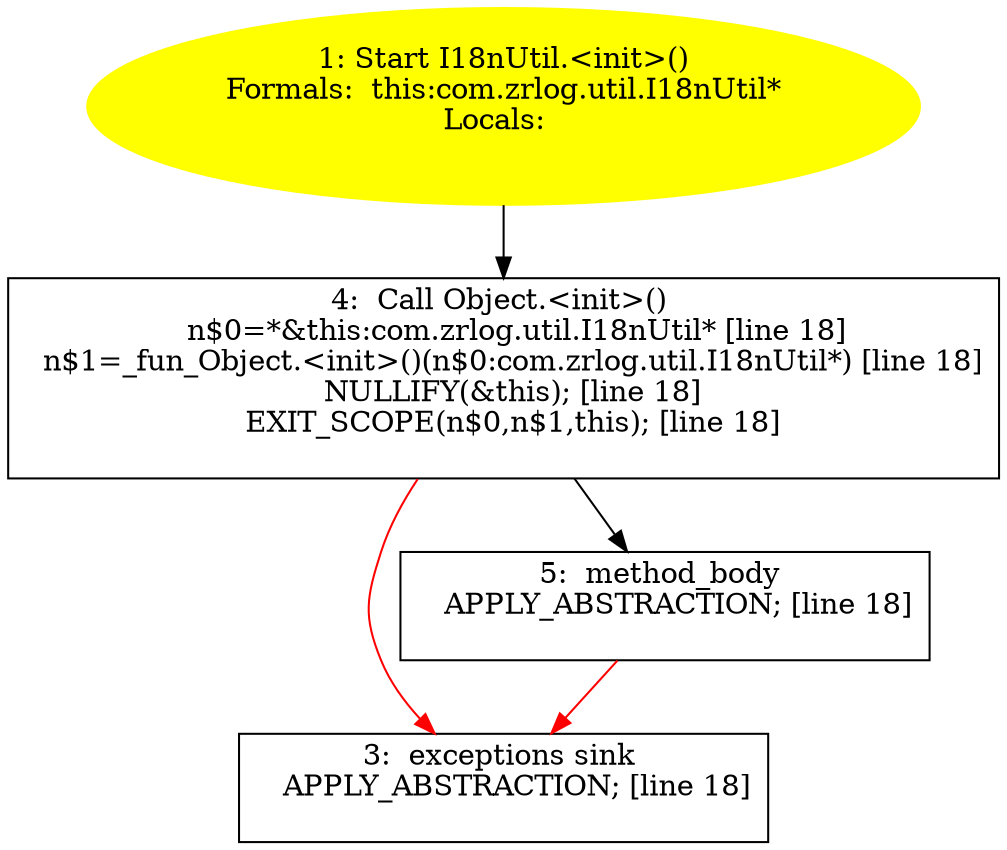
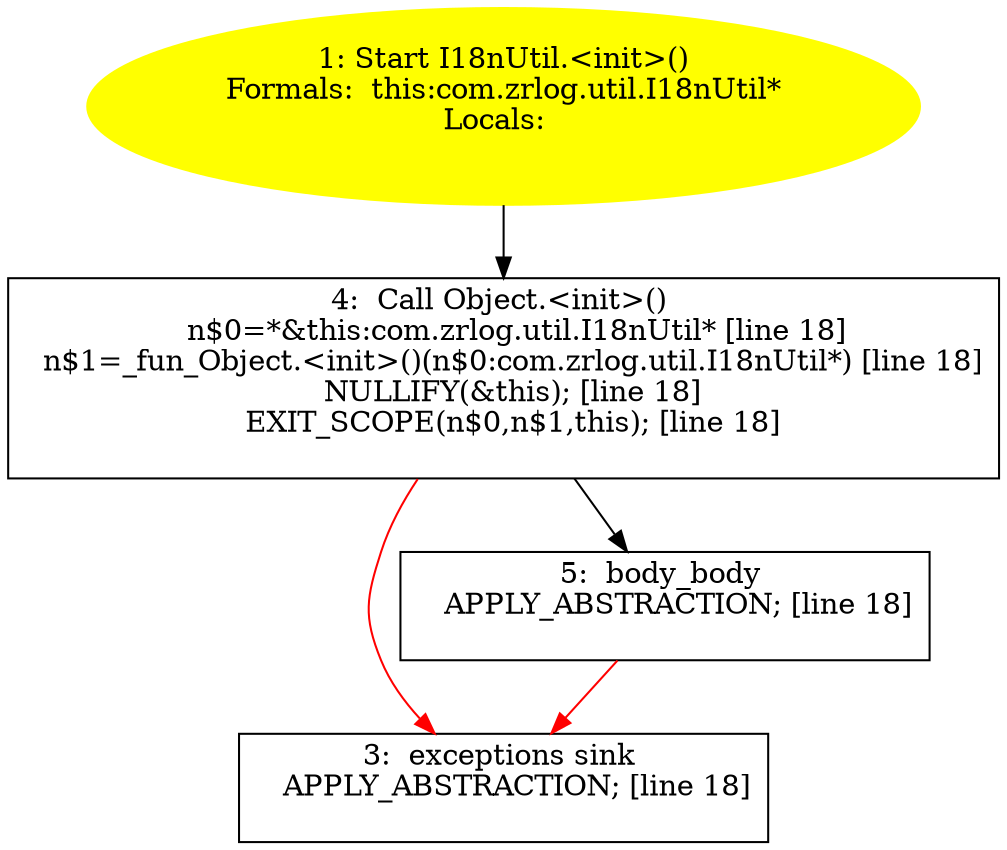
node "5:  method_body APPLY_ABSTRACTION; [line 18]": label "5:  method_body APPLY_ABSTRACTION; [line 18]" -> "5:  body_body APPLY_ABSTRACTION; [line 18]"
